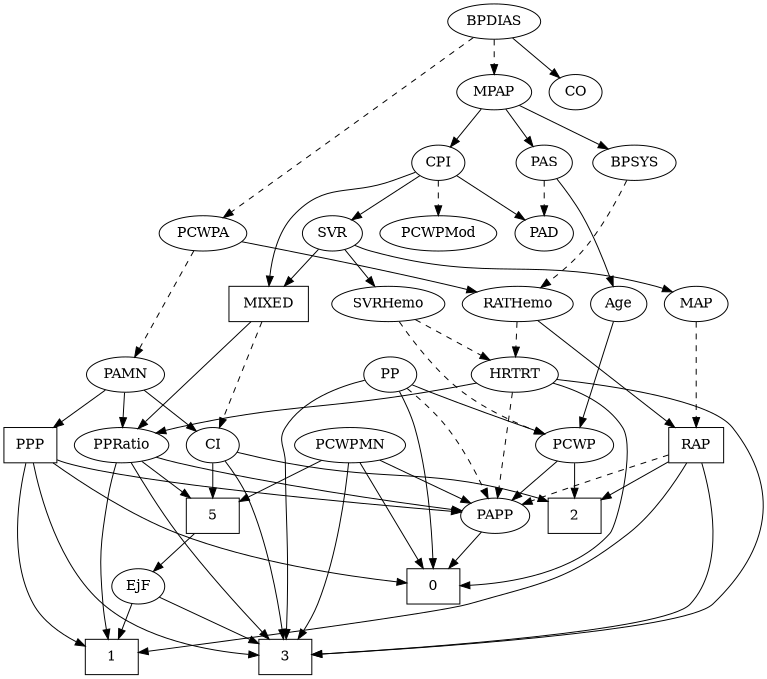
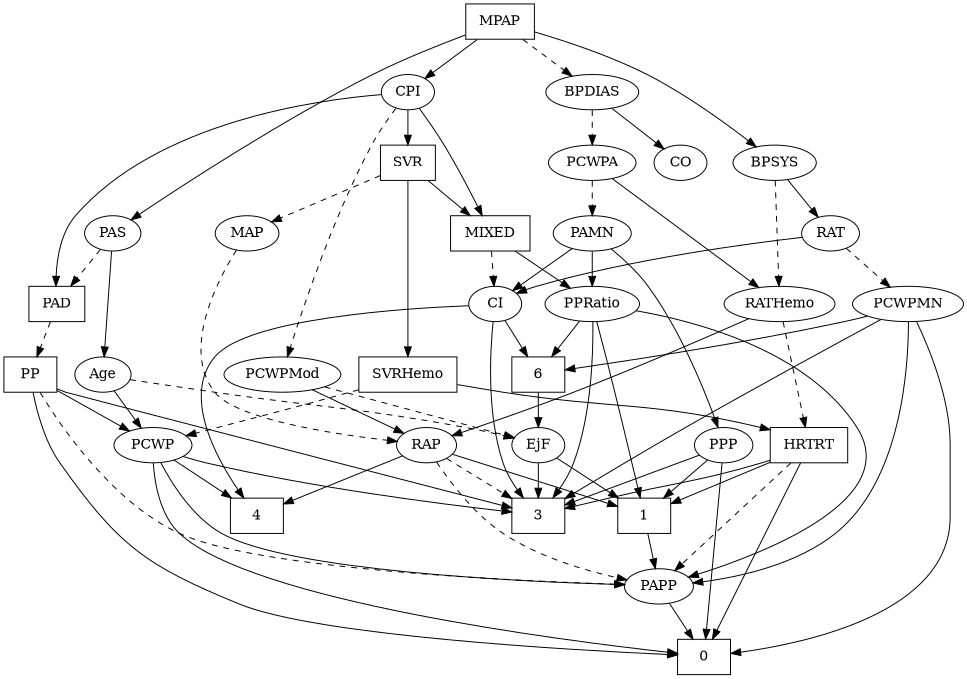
edge "BPDIAS" -> "MPAP": reversed
node "MPAP": shape ellipse -> box
node "SVR": shape ellipse -> box
node "PAD": shape ellipse -> box
node "RAT": added
edge "SVR" -> "MAP": style solid -> dashed
node "SVRHemo": shape ellipse -> box
edge "PAD" -> "PP": added
edge "SVRHemo" -> "HRTRT": style dashed -> solid
node "PP": shape ellipse -> box
node "HRTRT": shape ellipse -> box
edge "HRTRT" -> "PPRatio": now "HRTRT" -> "1"
edge "Age" -> "EjF": added
edge "PCWPMod" -> "EjF": added
edge "PCWPMod" -> "RAP": added
node "PPP": shape box -> ellipse
node "RAP": shape box -> ellipse
edge "PCWP" -> "3": added
edge "PPP" -> "PAPP": now "1" -> "PAPP"
node "5": label "5" -> "6"
node "2": label "2" -> "4"
edge "PCWP" -> "0": added
edge "RAP" -> "3": style solid -> dashed
